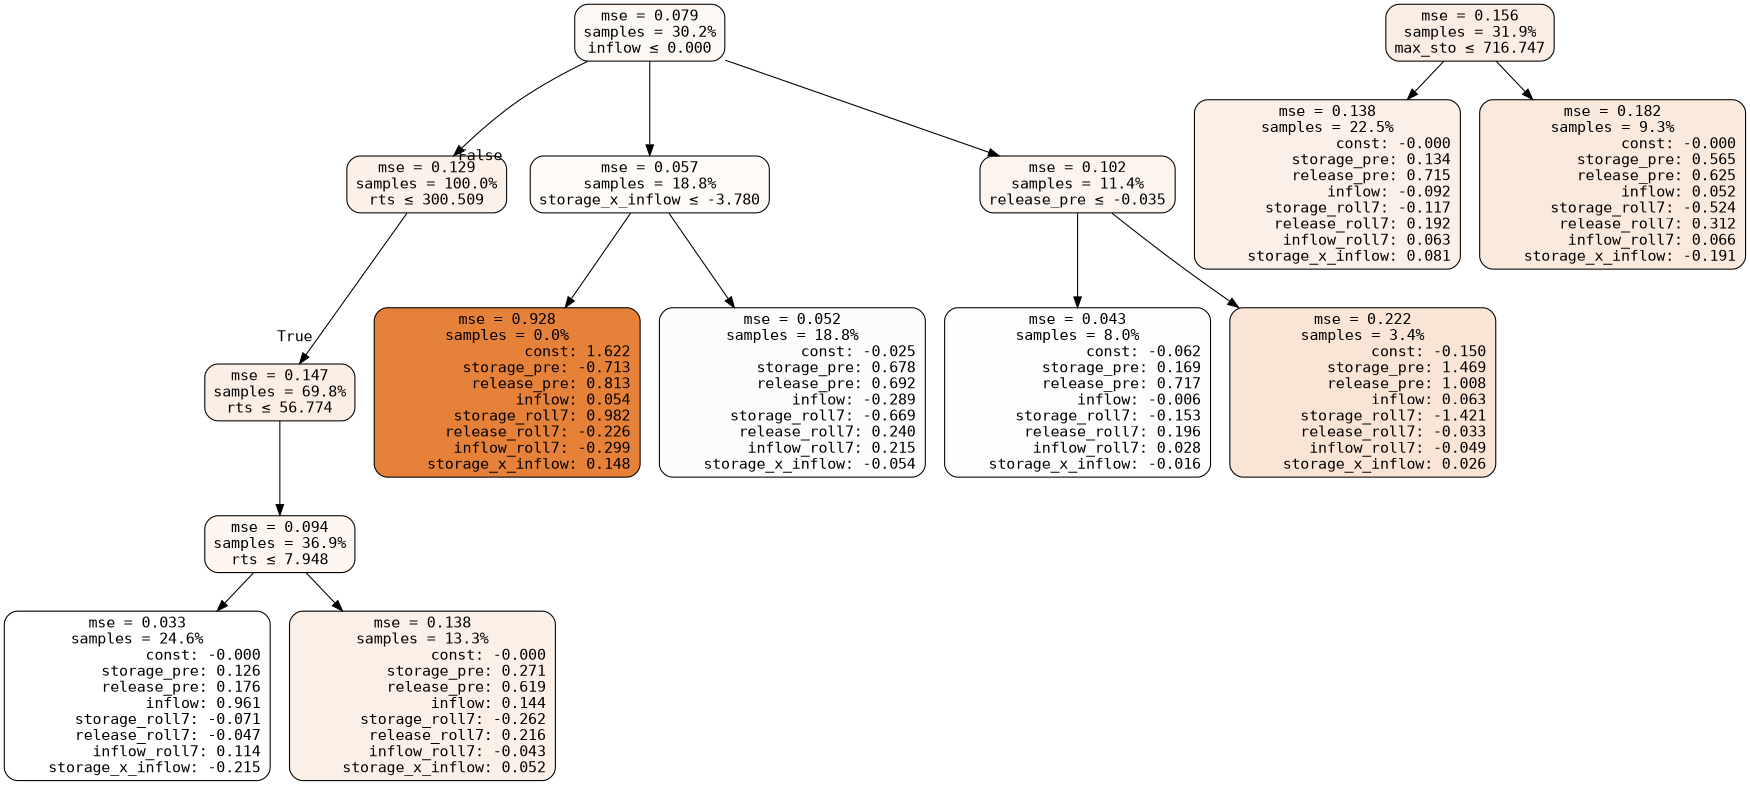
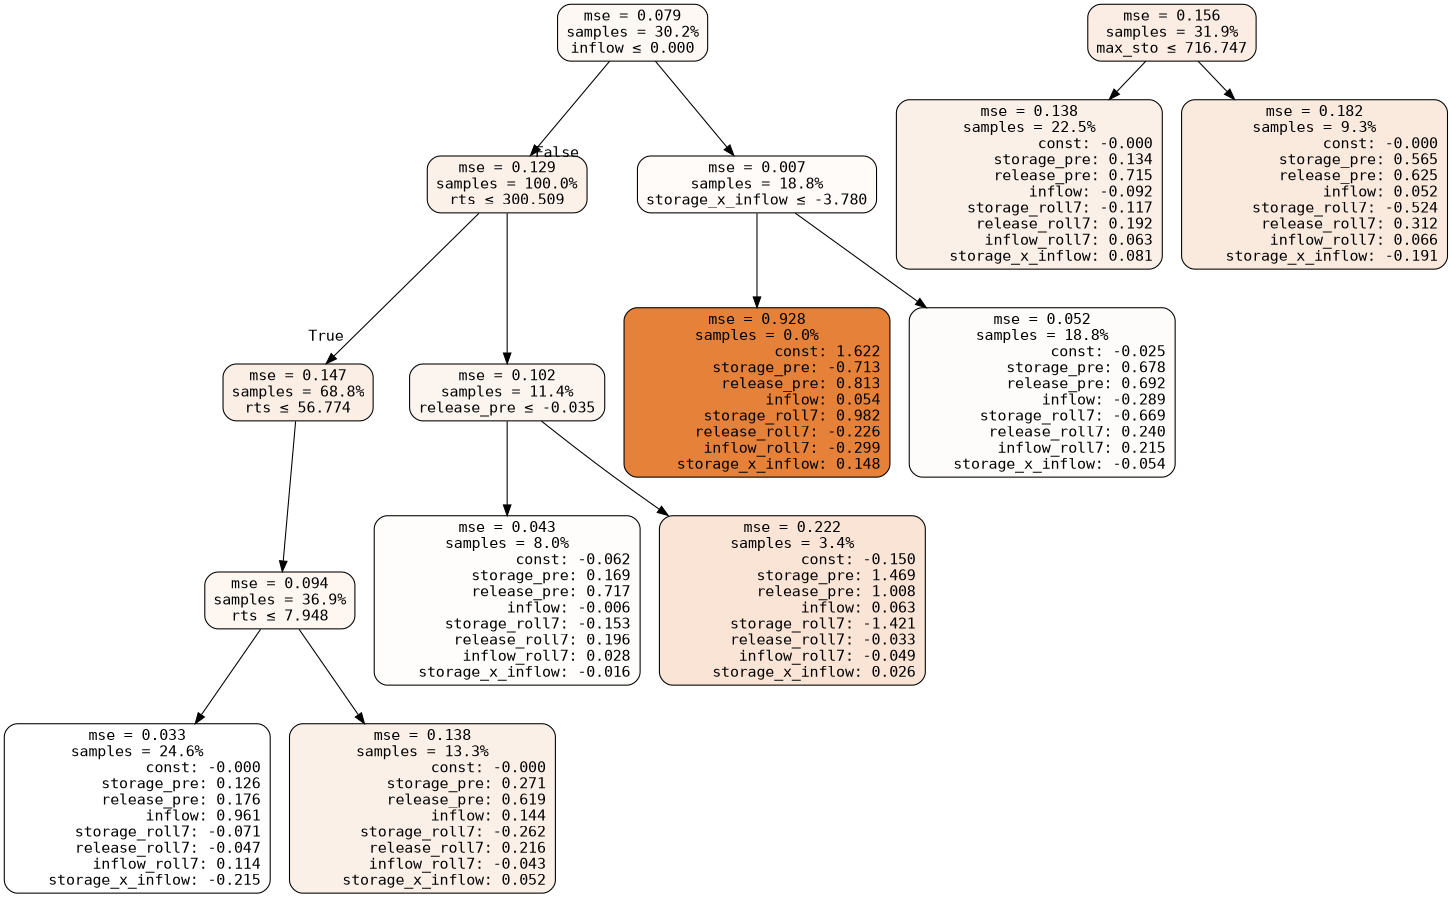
edge "mse = 0.079 samples = 30.2% inflow ≤ 0.000" -> "mse = 0.102 samples = 11.4% release_pre ≤ -0.035": now "mse = 0.129 samples = 100.0% rts ≤ 300.509" -> "mse = 0.102 samples = 11.4% release_pre ≤ -0.035"
node "mse = 0.057 samples = 18.8% storage_x_inflow ≤ -3.780": label "mse = 0.057 samples = 18.8% storage_x_inflow ≤ -3.780" -> "mse = 0.007 samples = 18.8% storage_x_inflow ≤ -3.780"
node "mse = 0.147 samples = 69.8% rts ≤ 56.774": label "mse = 0.147 samples = 69.8% rts ≤ 56.774" -> "mse = 0.147 samples = 68.8% rts ≤ 56.774"
